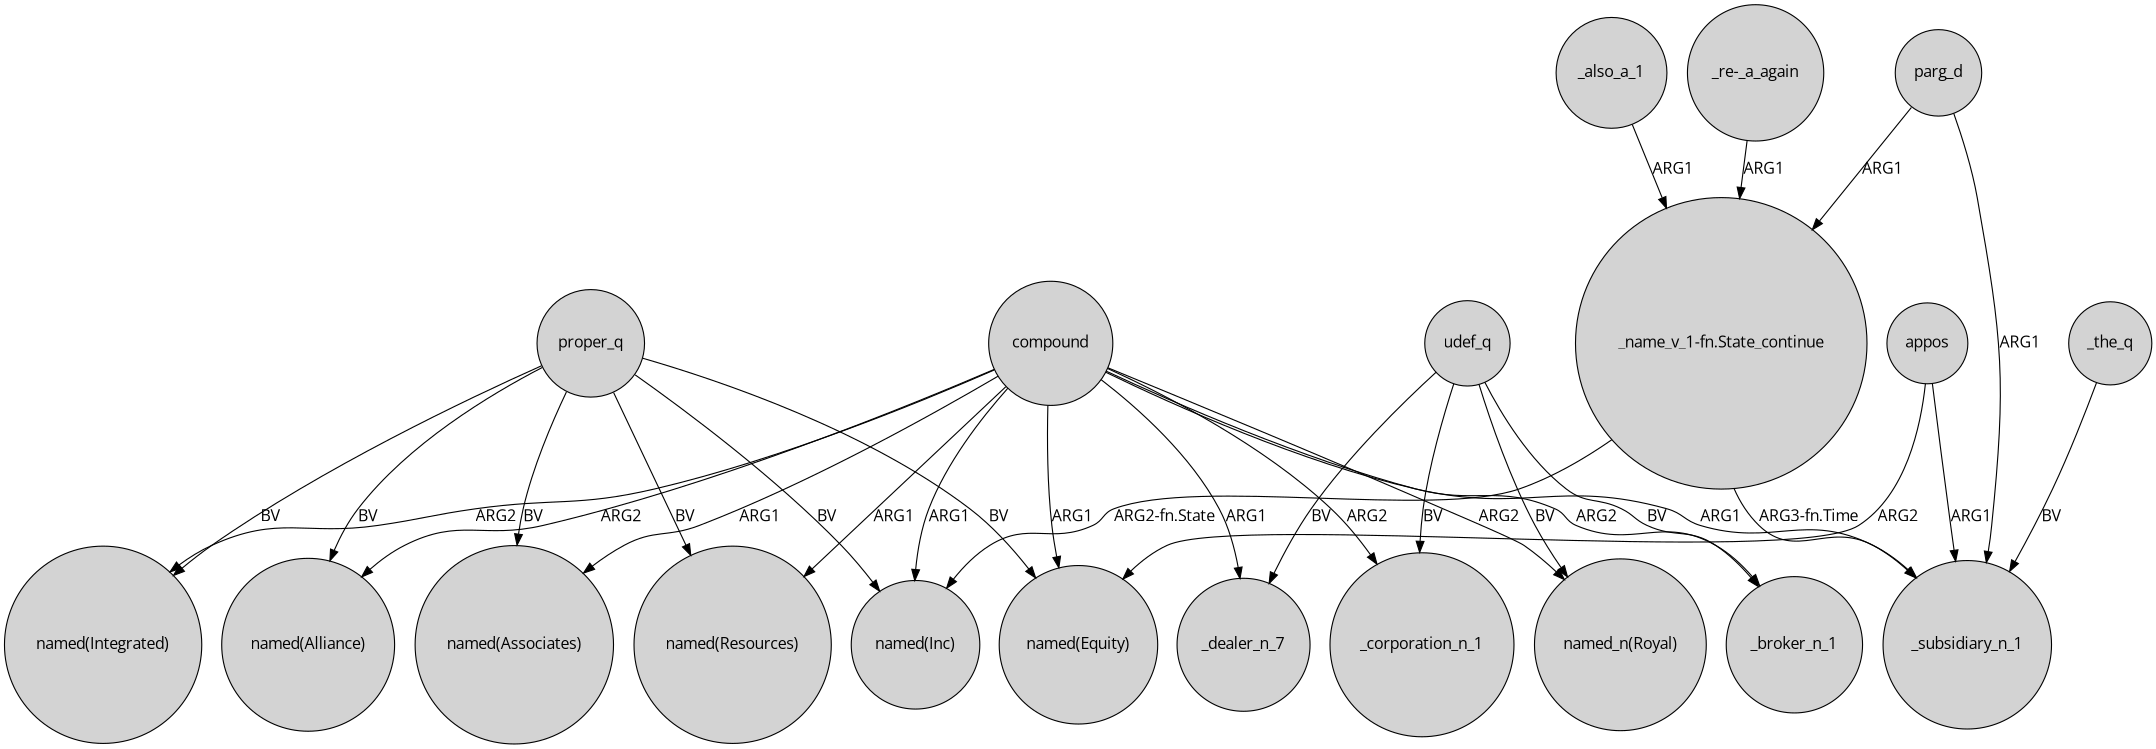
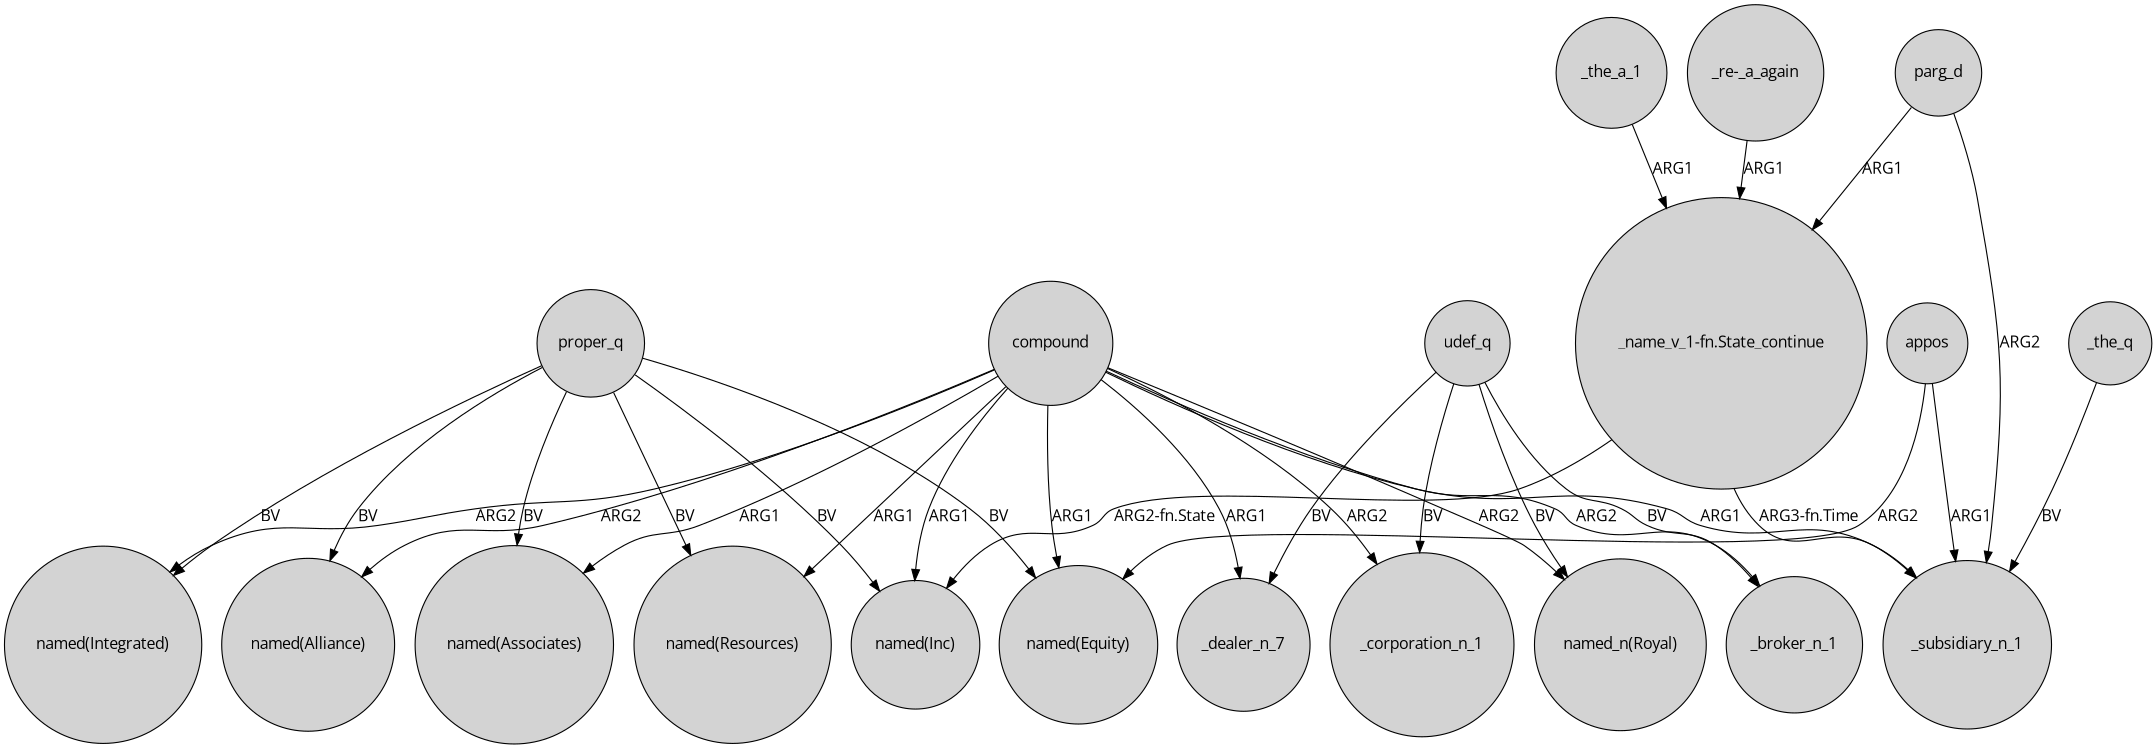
node "_also_a_1": label "_also_a_1" -> "_the_a_1"
edge "parg_d" -> "_subsidiary_n_1": label "ARG1" -> "ARG2"
